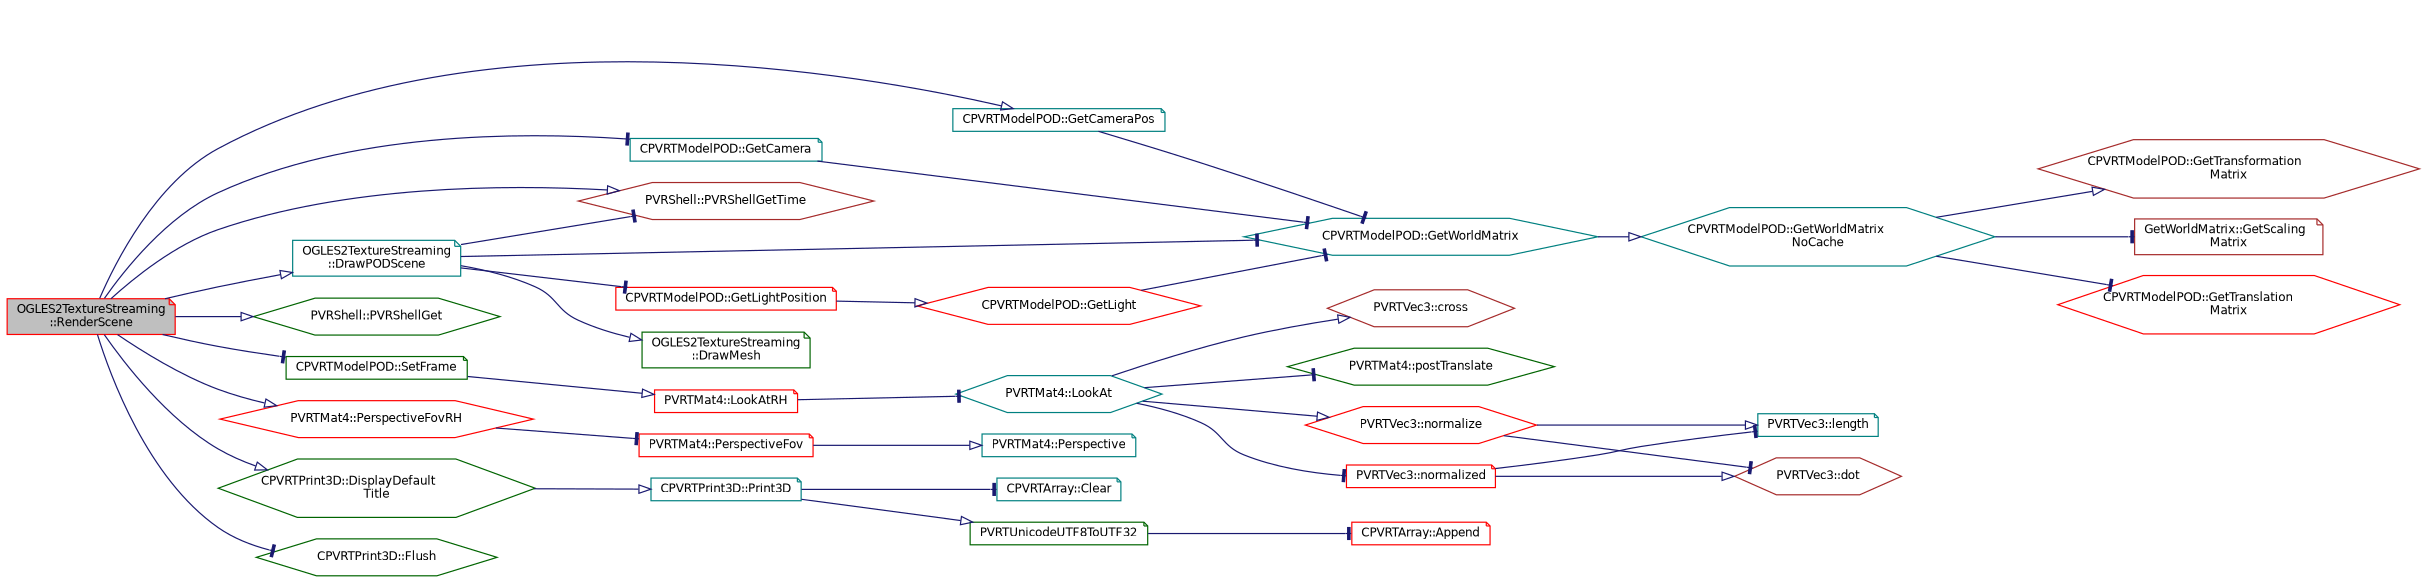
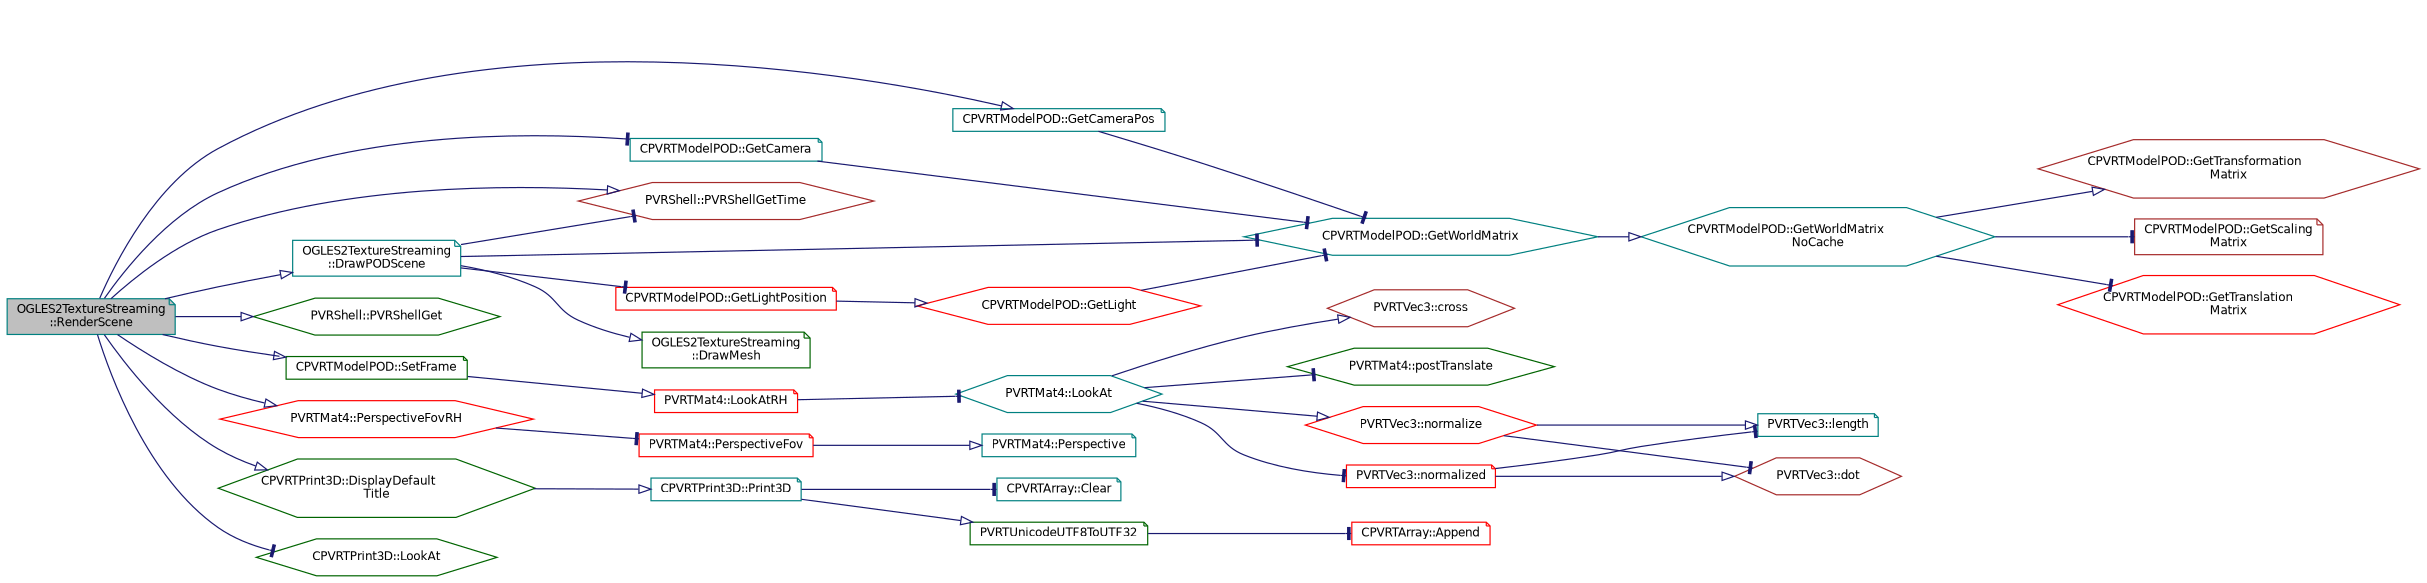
node "GetWorldMatrix::GetScaling Matrix": label "GetWorldMatrix::GetScaling Matrix" -> "CPVRTModelPOD::GetScaling Matrix"
node "OGLES2TextureStreaming ::RenderScene": color red -> teal
edge "OGLES2TextureStreaming ::RenderScene" -> "CPVRTModelPOD::SetFrame": arrowhead tee -> onormal
node "CPVRTPrint3D::Flush": label "CPVRTPrint3D::Flush" -> "CPVRTPrint3D::LookAt"
